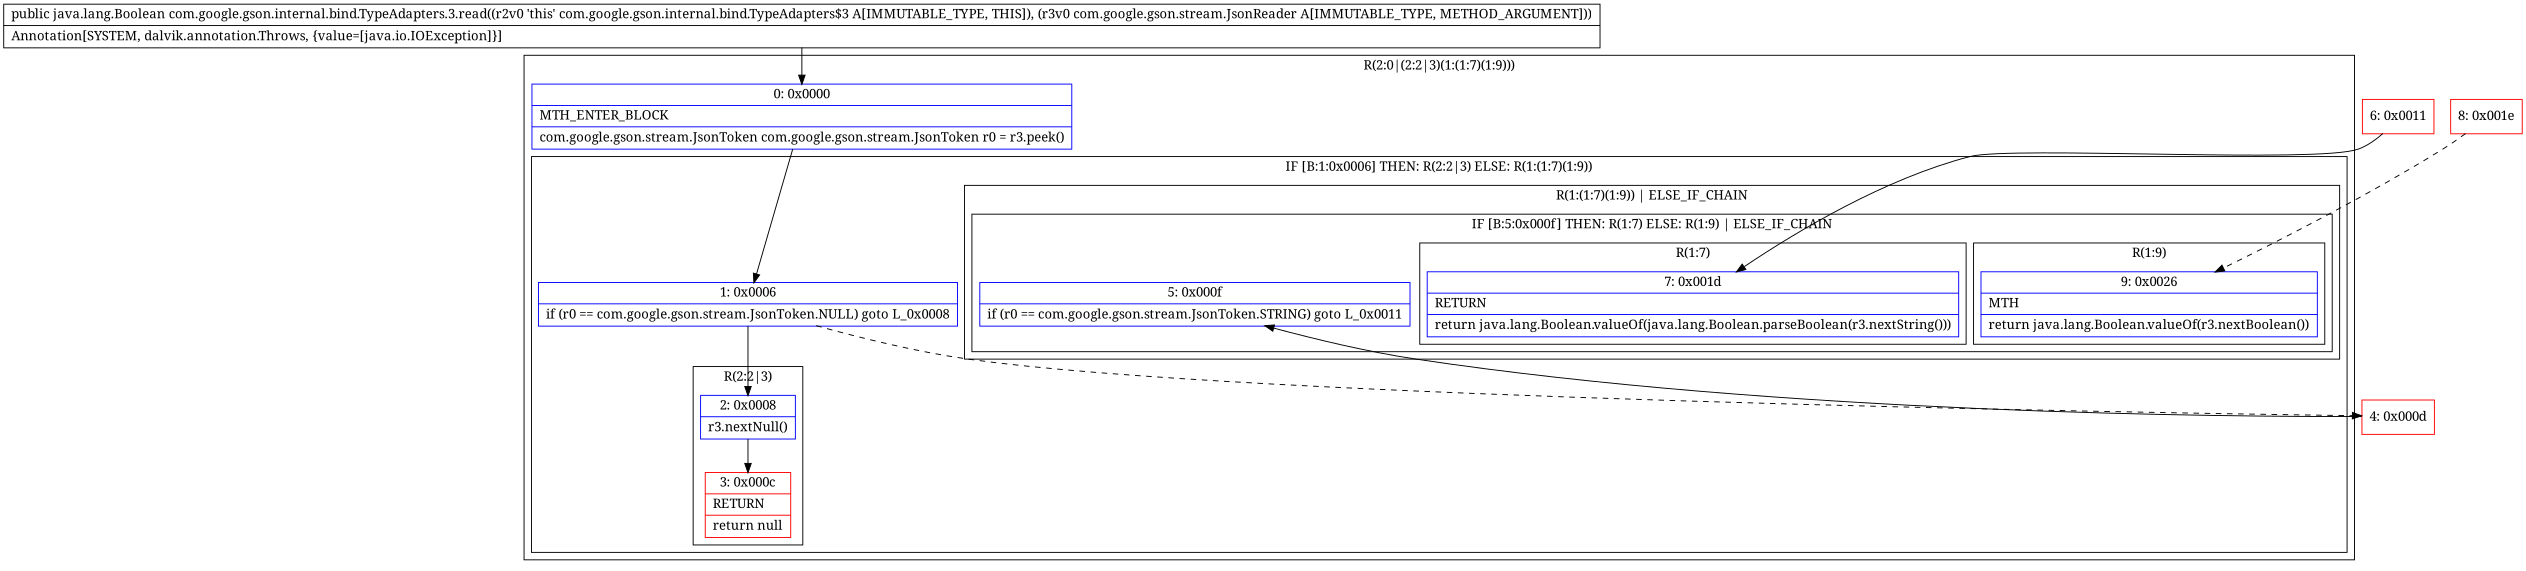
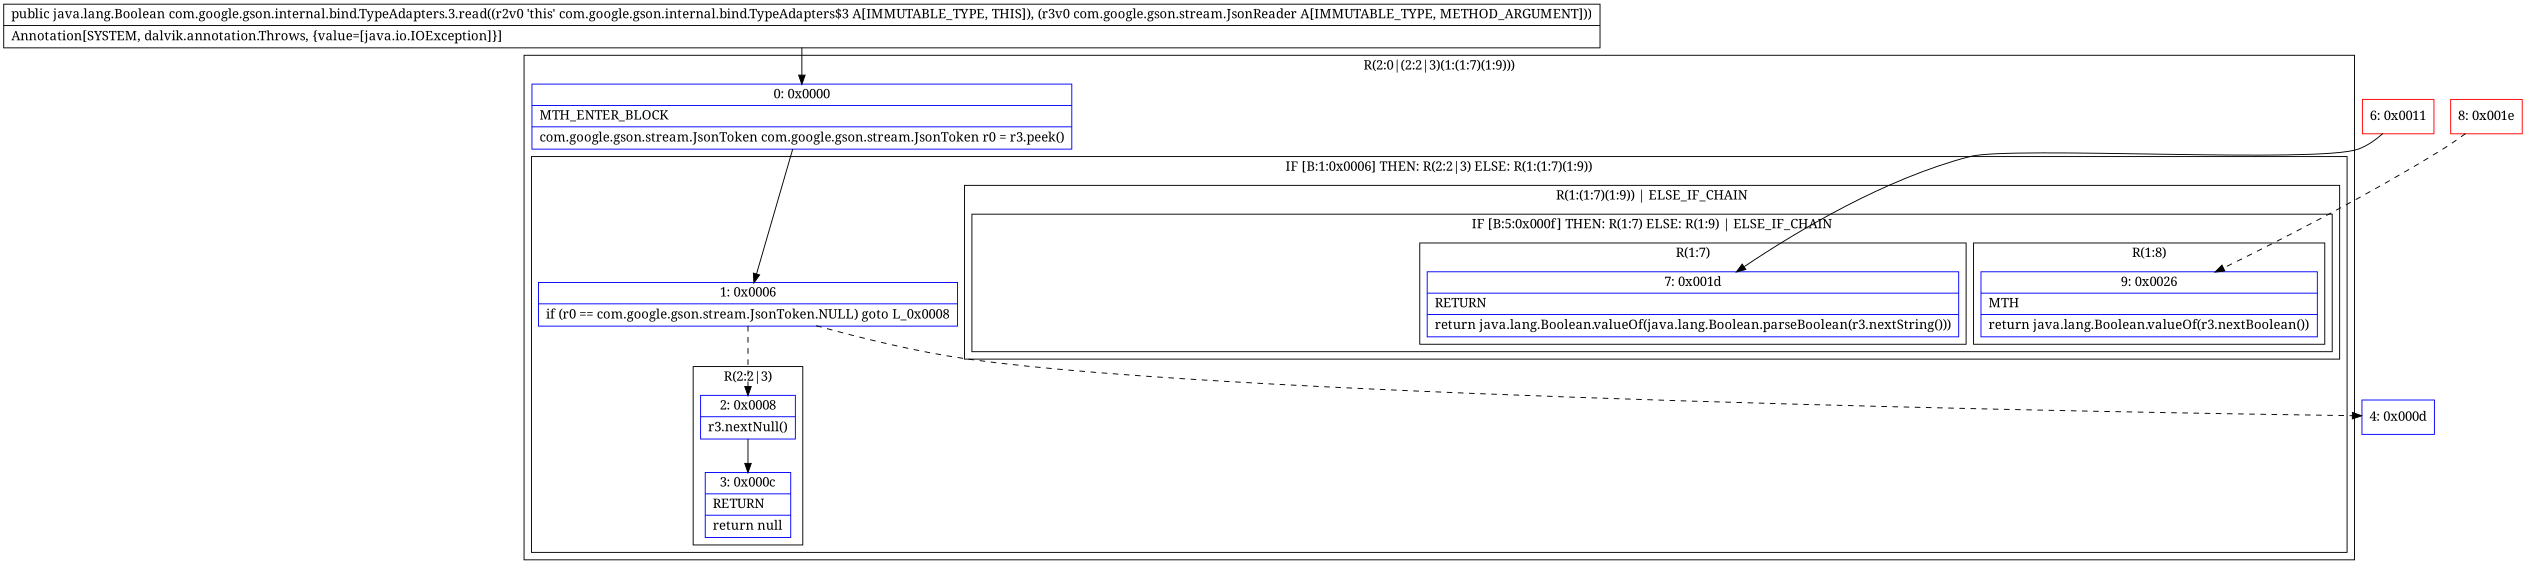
cluster "R(1:9)": label "R(1:9)" -> "R(1:8)"
node "5: 0x000f": removed
edge "1: 0x0006" -> "2: 0x0008": style solid -> dashed
node "4: 0x000d": color red -> blue
node "3: 0x000c": color red -> blue
